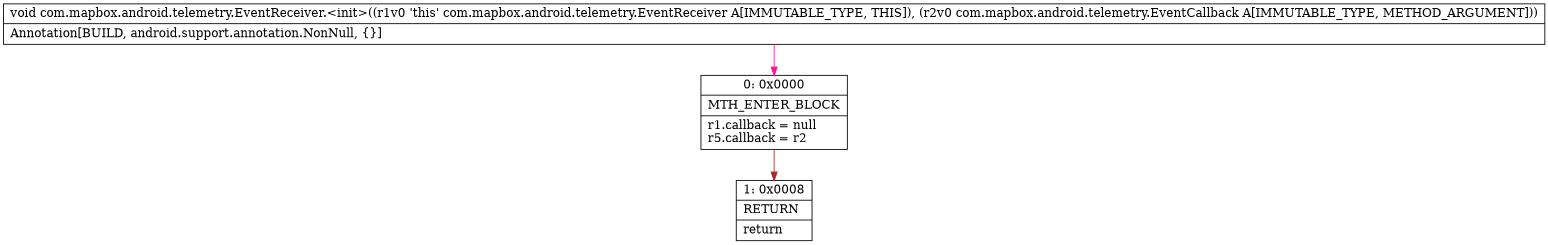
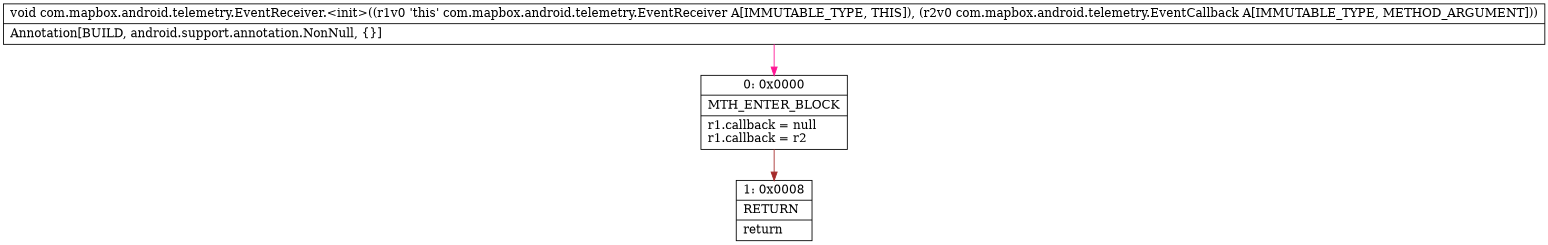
node "0: 0x0000": text "r5.callback = r2" -> "r1.callback = r2"
